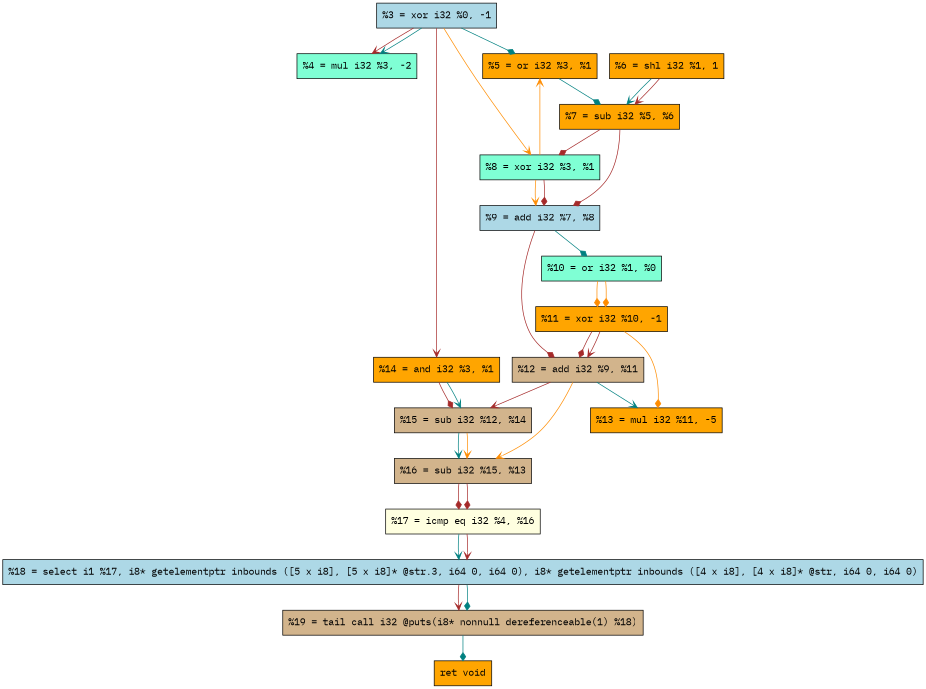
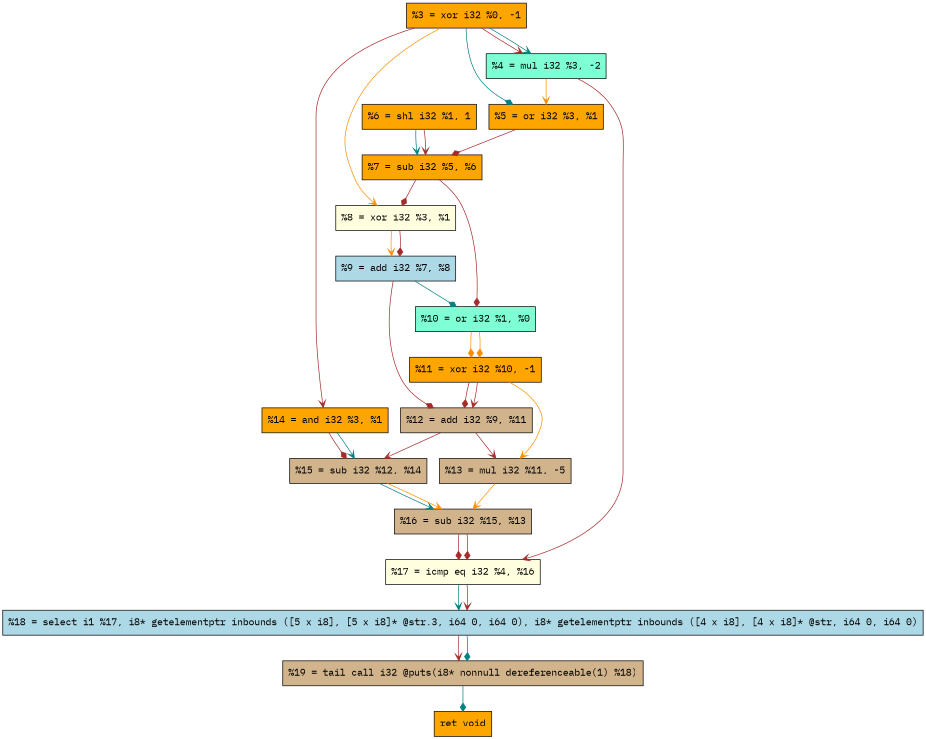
node "%3 = xor i32 %0, -1": fillcolor lightblue -> orange
edge "%5 = or i32 %3, %1" -> "%7 = sub i32 %5, %6": color teal -> brown
edge "%8 = xor i32 %3, %1" -> "%5 = or i32 %3, %1": now "%4 = mul i32 %3, -2" -> "%5 = or i32 %3, %1"
node "%8 = xor i32 %3, %1": fillcolor aquamarine -> lightyellow
edge "%7 = sub i32 %5, %6" -> "%9 = add i32 %7, %8": now "%7 = sub i32 %5, %6" -> "%10 = or i32 %1, %0"
edge "%4 = mul i32 %3, -2" -> "%17 = icmp eq i32 %4, %16": added
edge "%11 = xor i32 %10, -1" -> "%13 = mul i32 %11, -5": arrowhead diamond -> vee
edge "%12 = add i32 %9, %11" -> "%13 = mul i32 %11, -5": color teal -> brown
node "%13 = mul i32 %11, -5": fillcolor orange -> tan
edge "%12 = add i32 %9, %11" -> "%16 = sub i32 %15, %13": now "%13 = mul i32 %11, -5" -> "%16 = sub i32 %15, %13"
